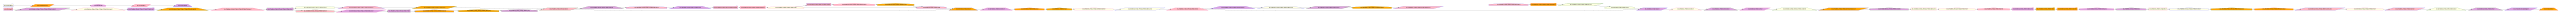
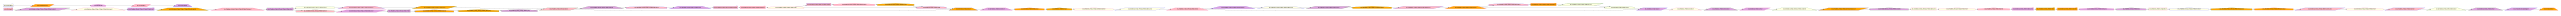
node "root_a_0/backbone_c_7/body_e_13/block_c_24/block_f/relu_1": added
